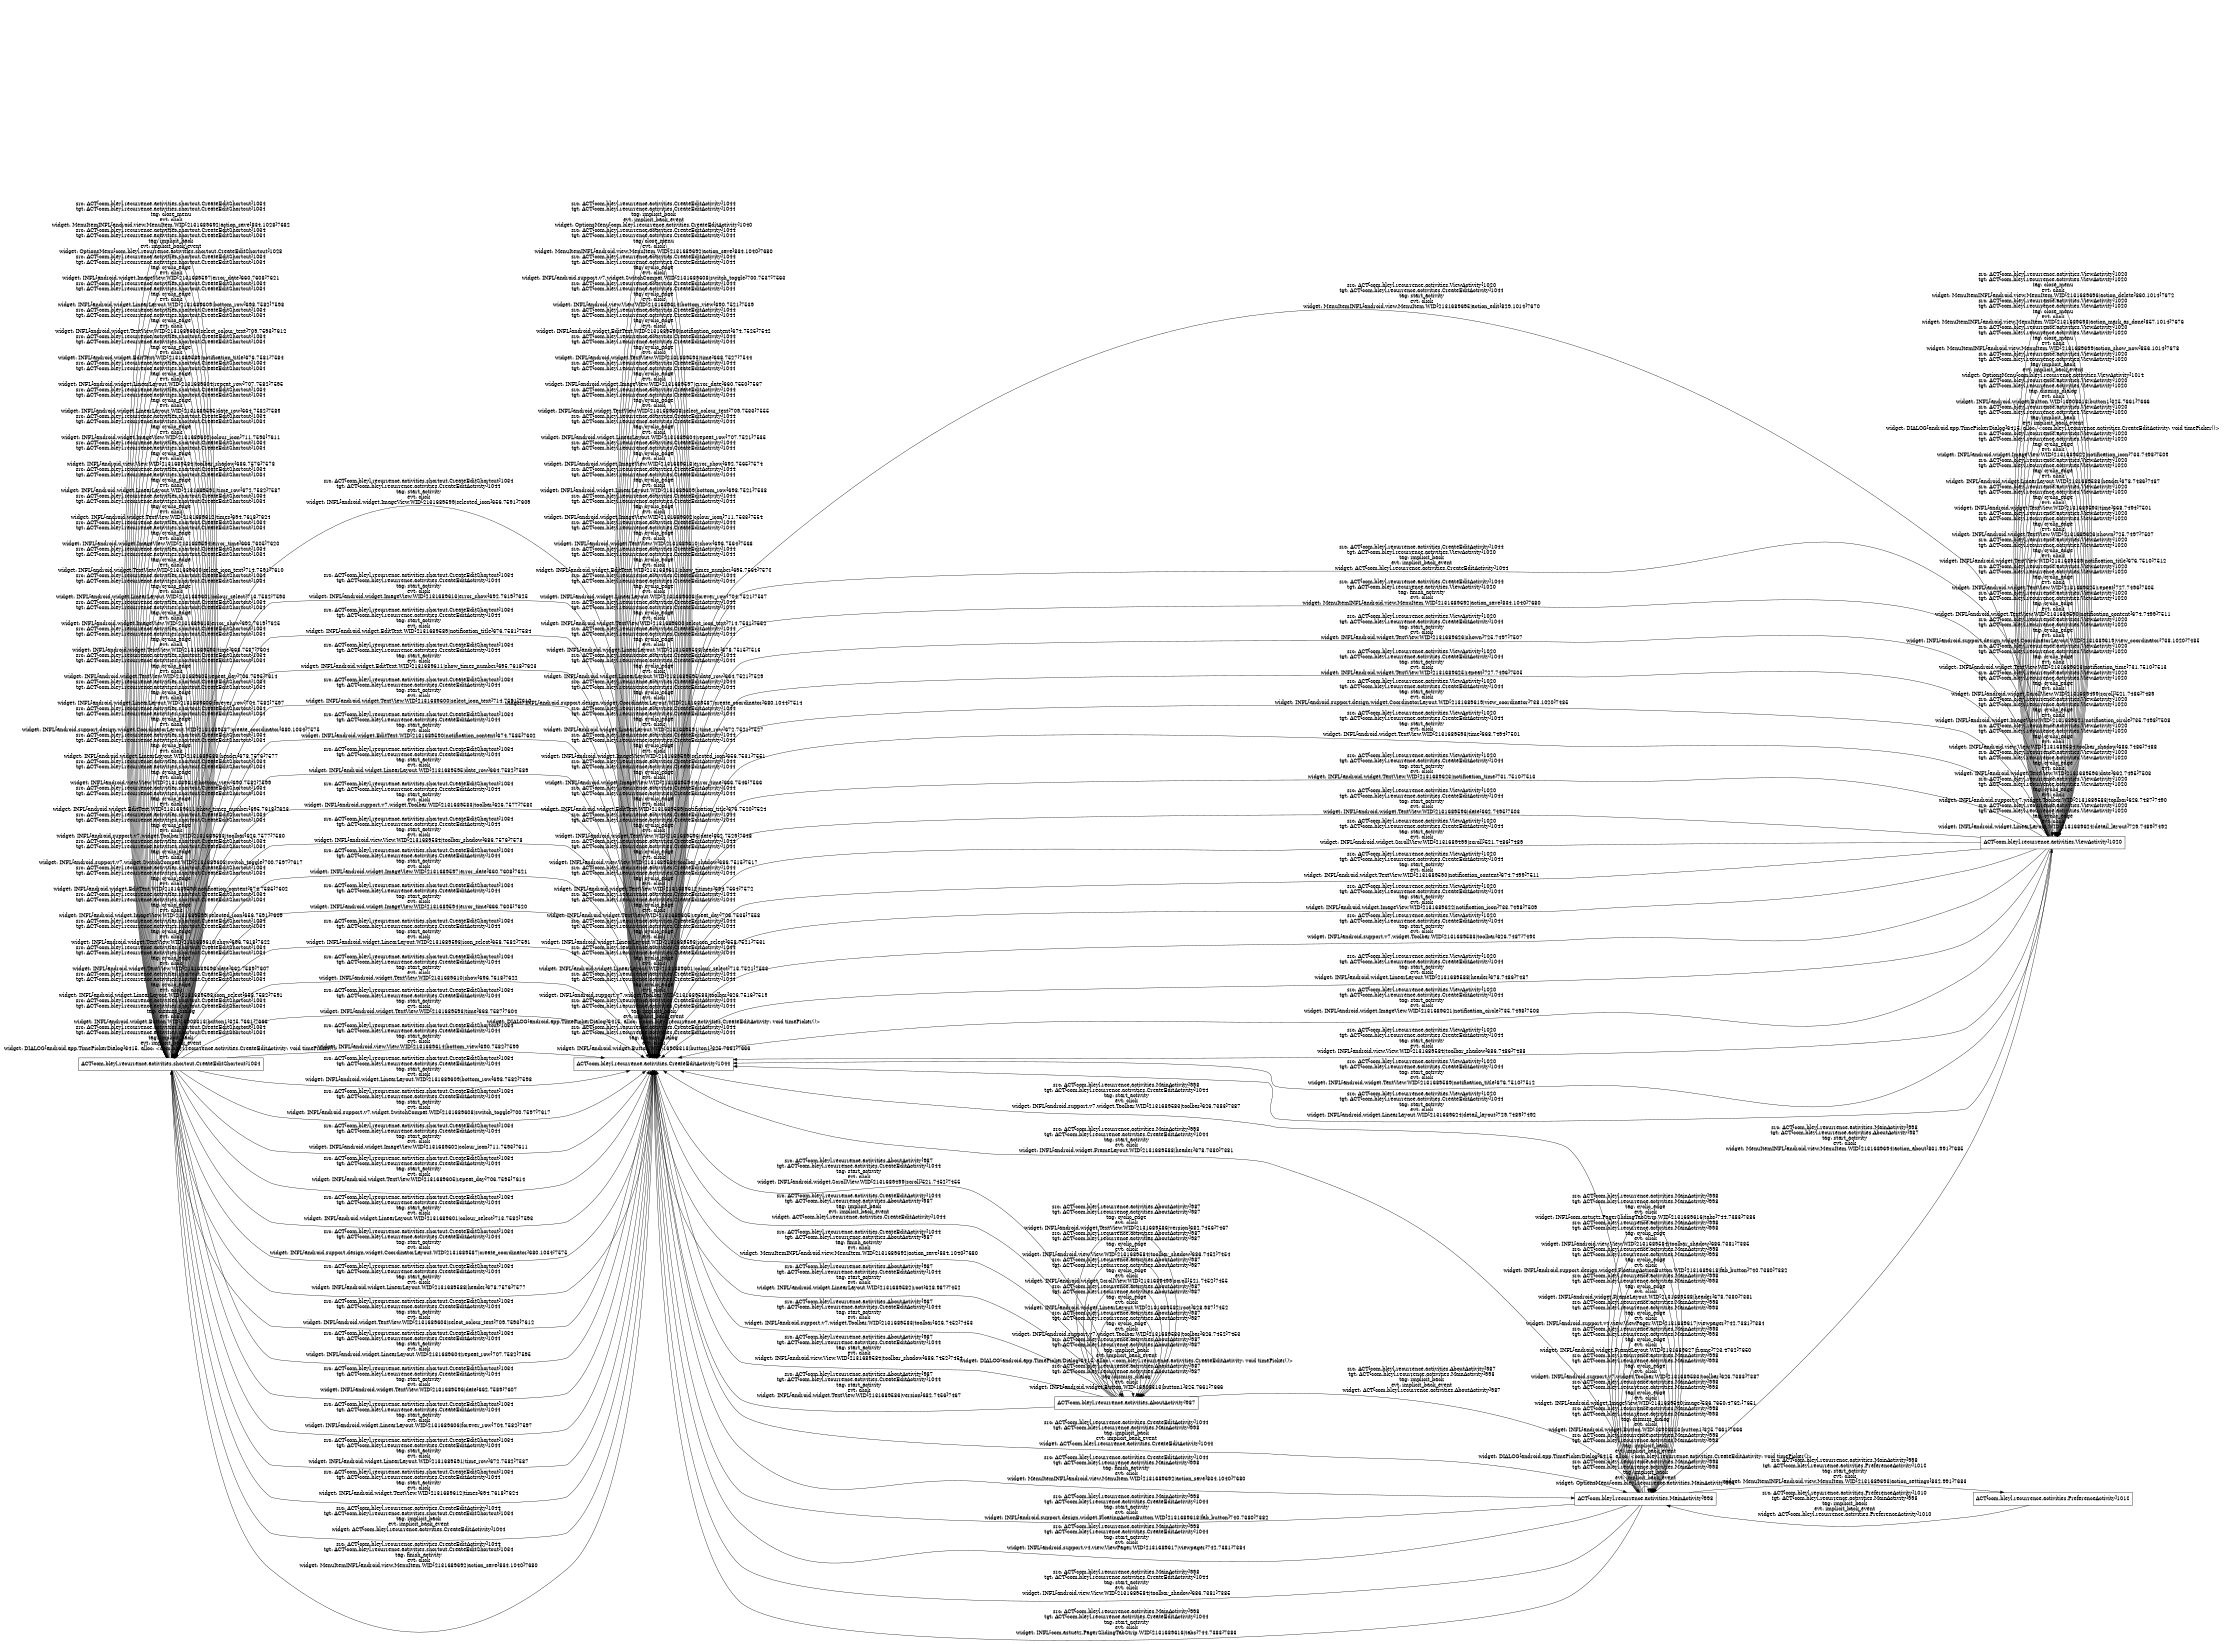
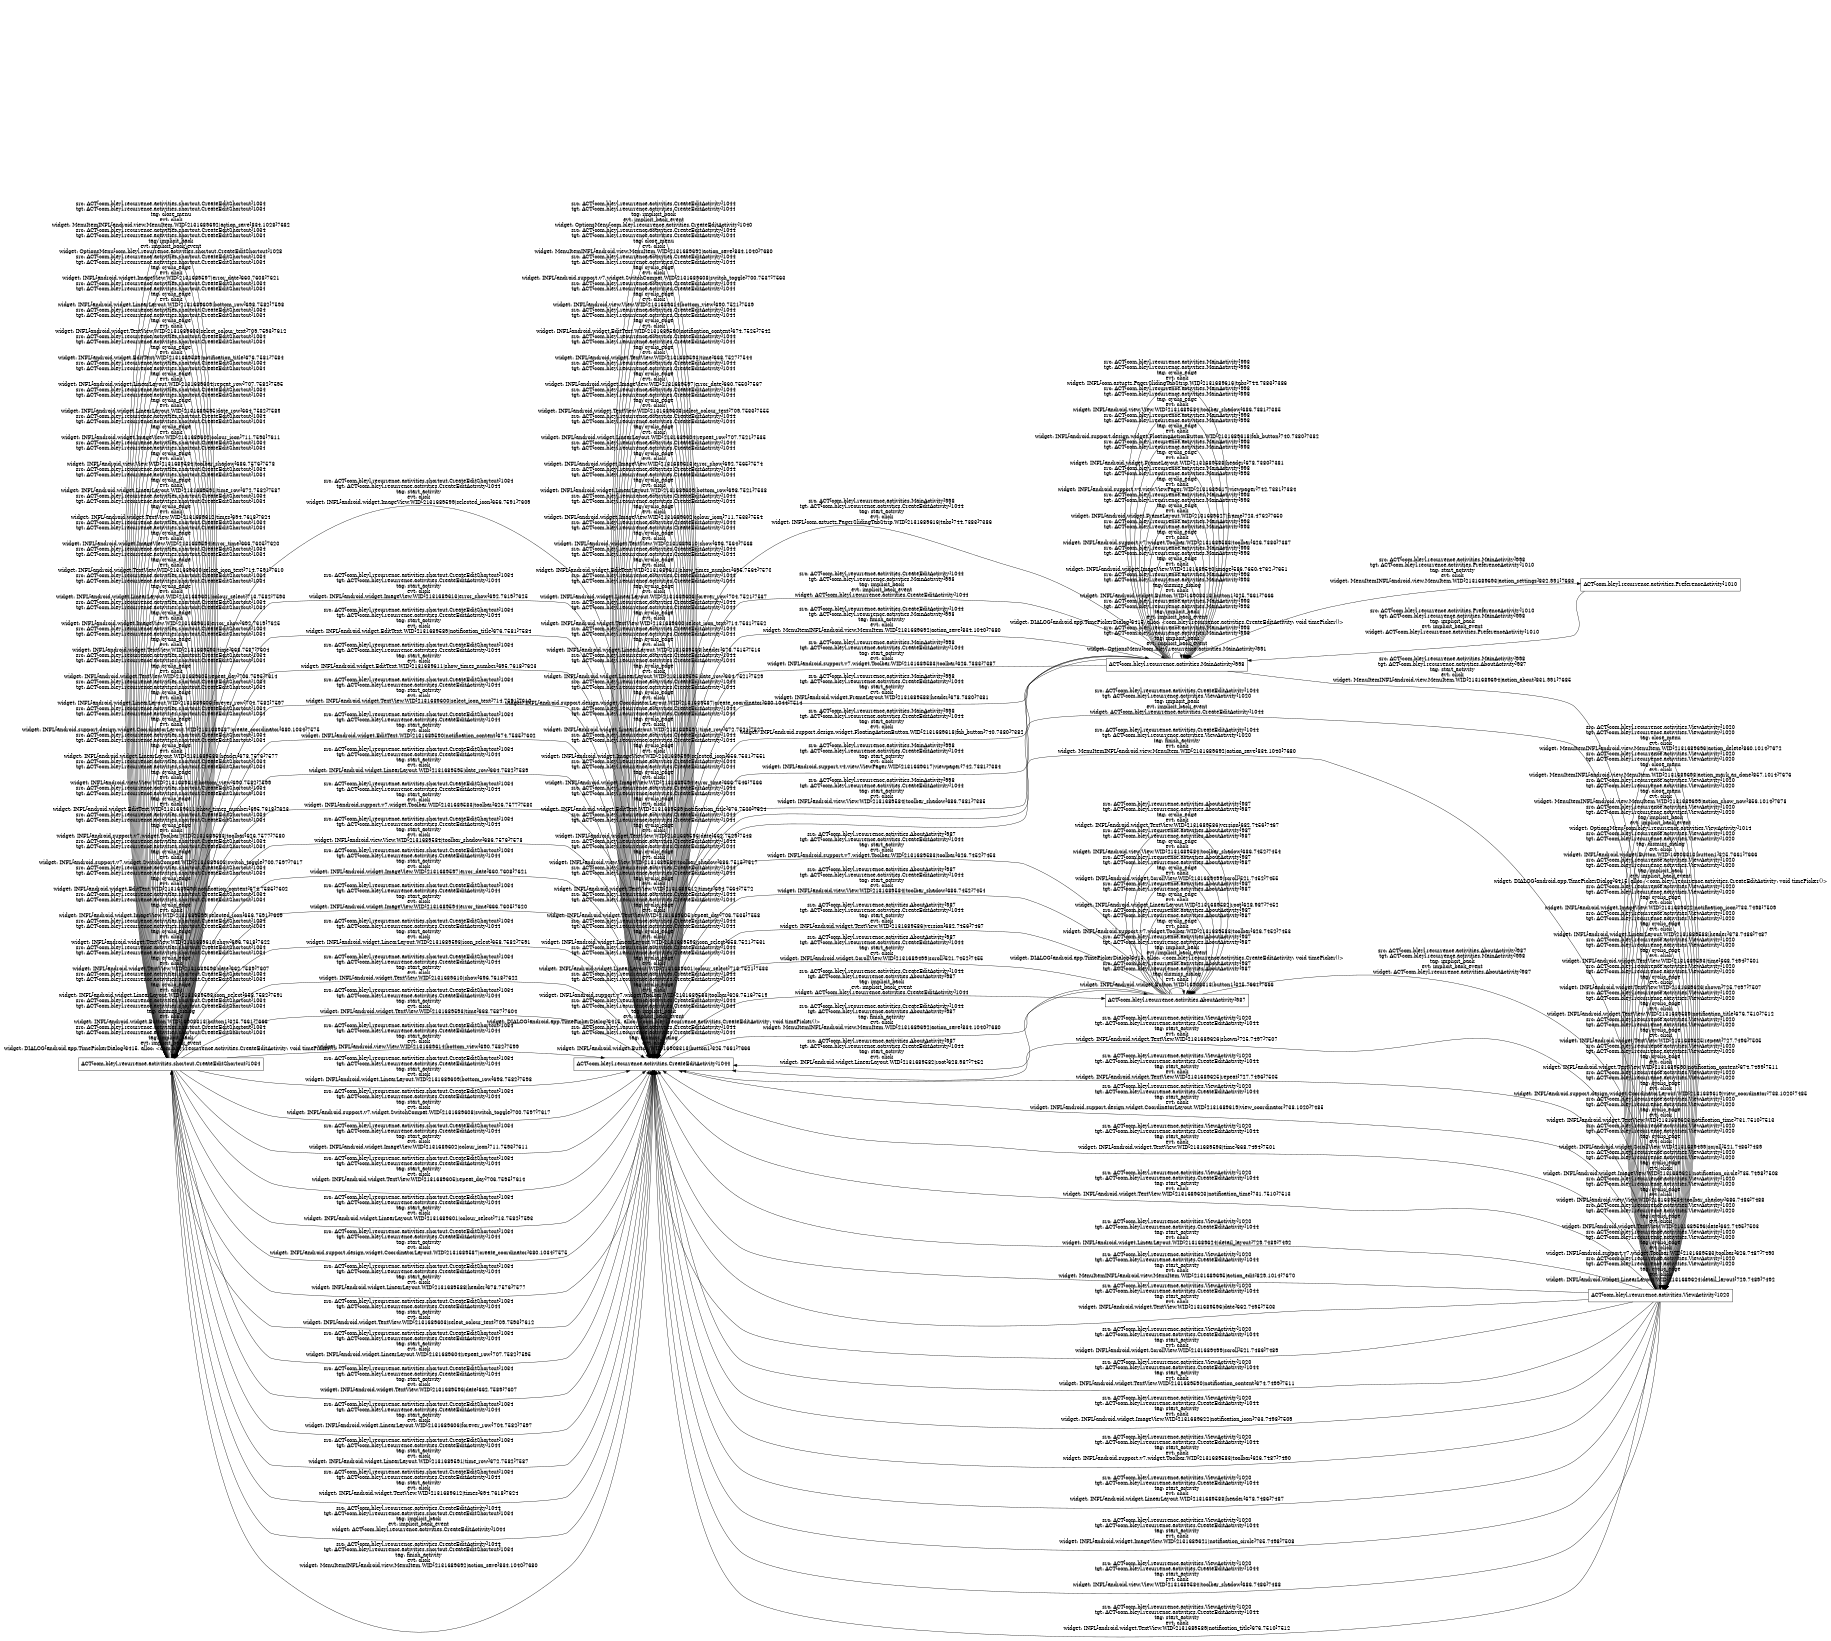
edge "ACT[com.bleyl.recurrence.activities.AboutActivity]987" -> "ACT[com.bleyl.recurrence.activities.MainActivity]998": now "ACT[com.bleyl.recurrence.activities.AboutActivity]987" -> "ACT[com.bleyl.recurrence.activities.ViewActivity]1020"
